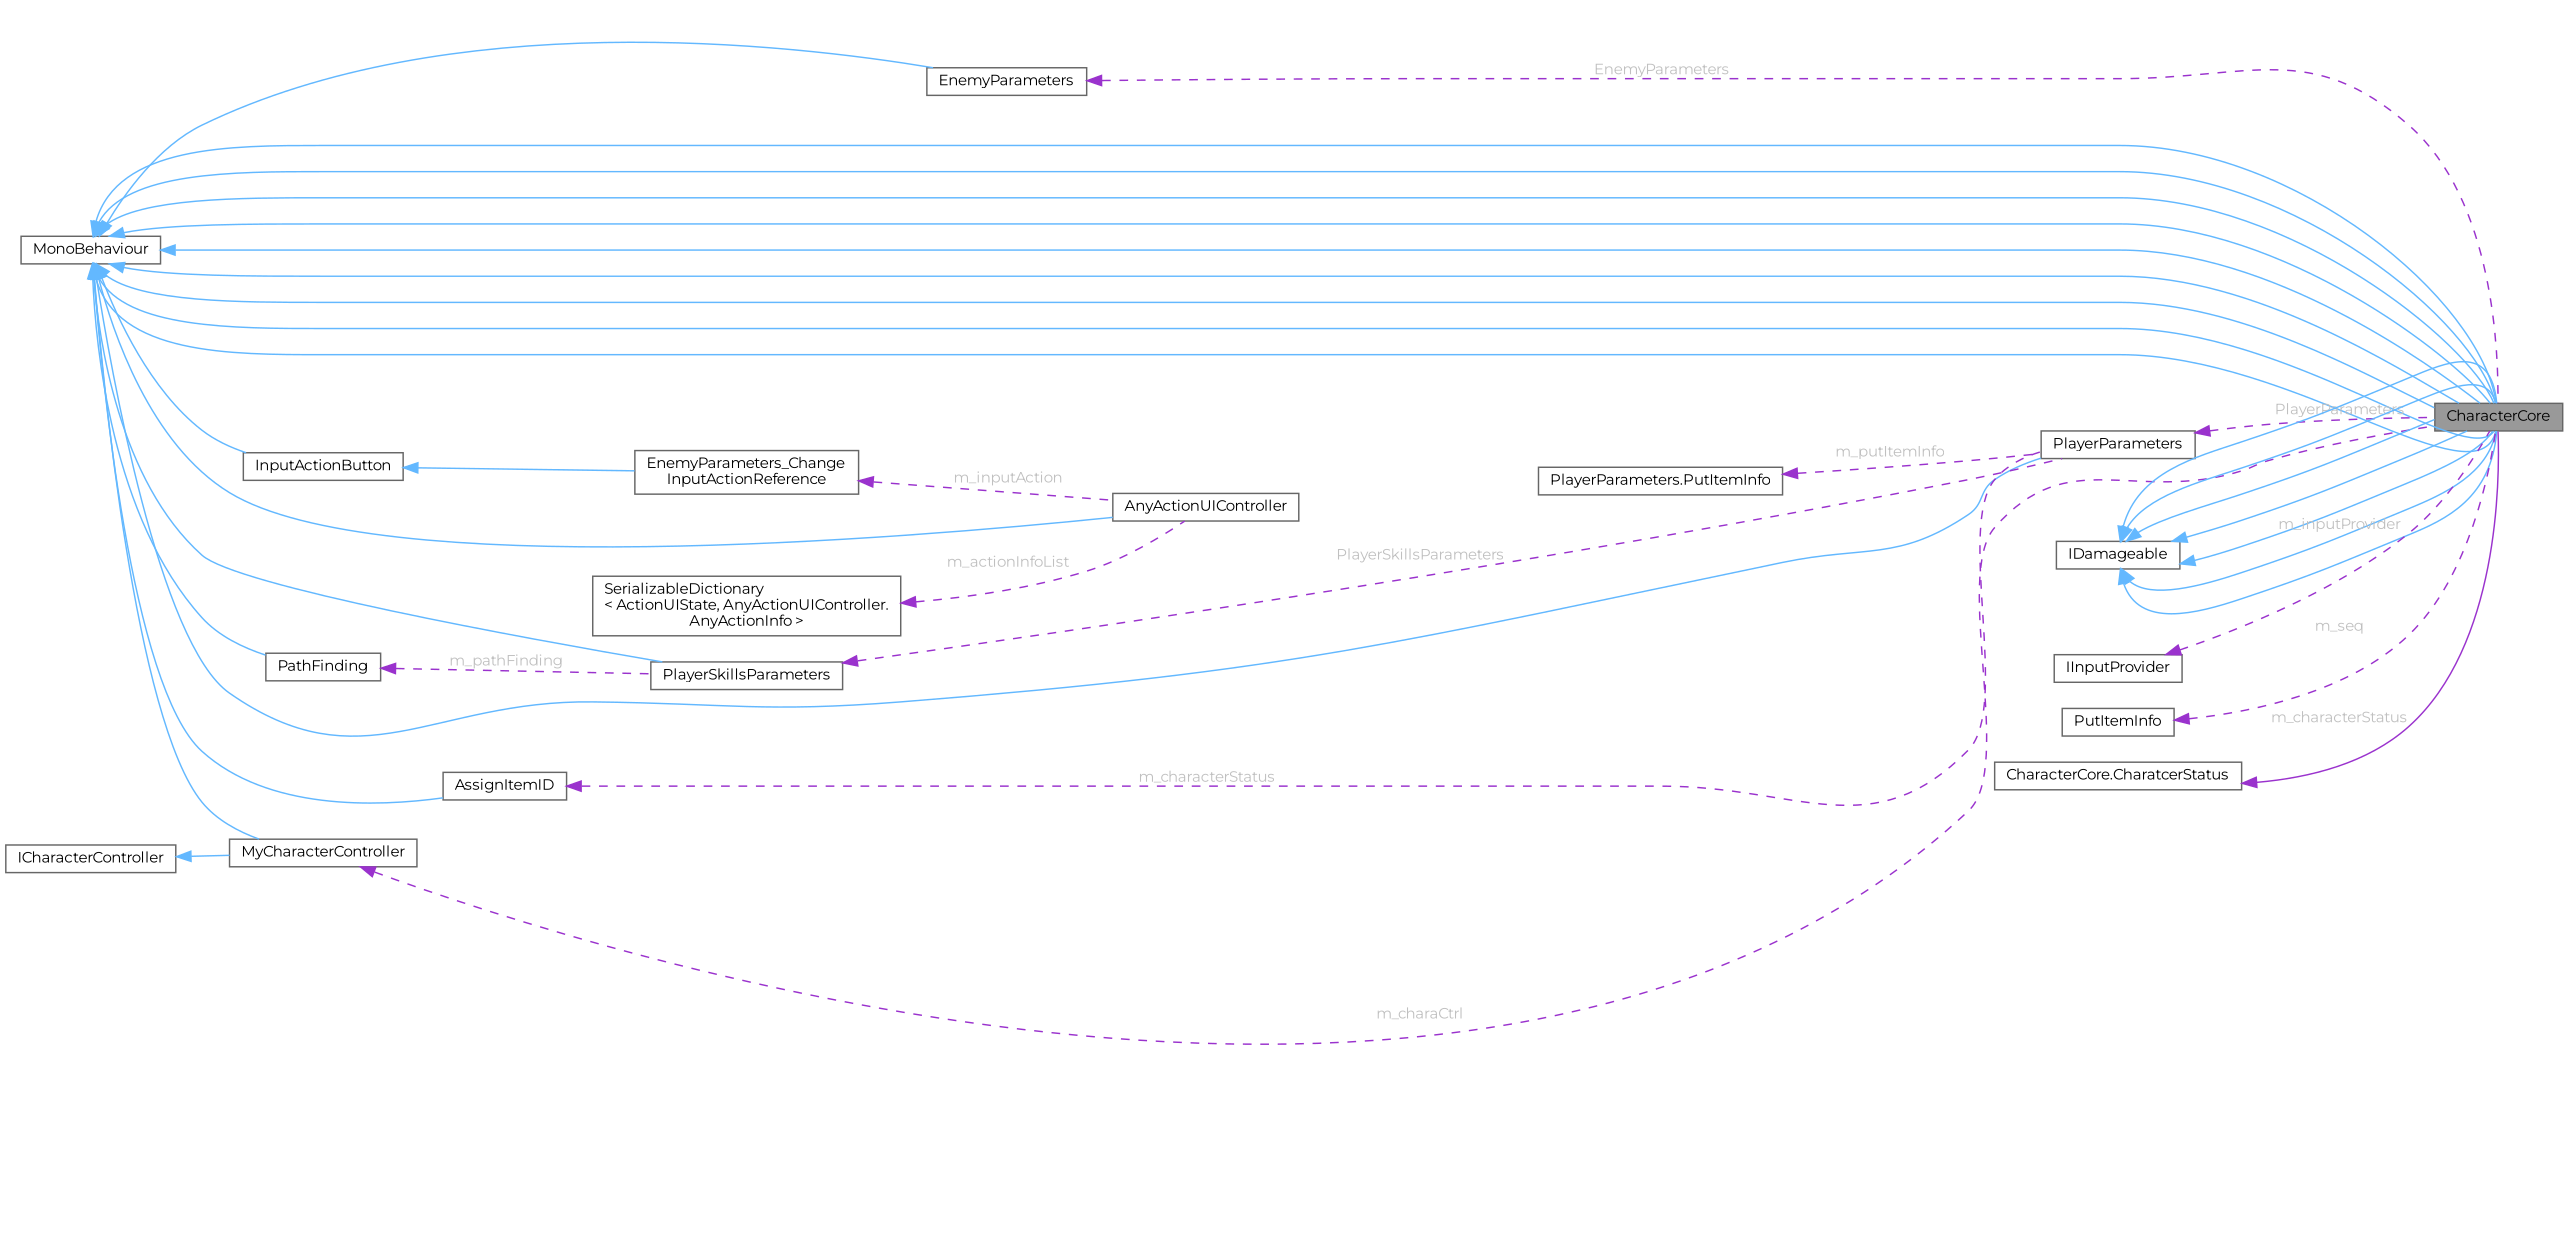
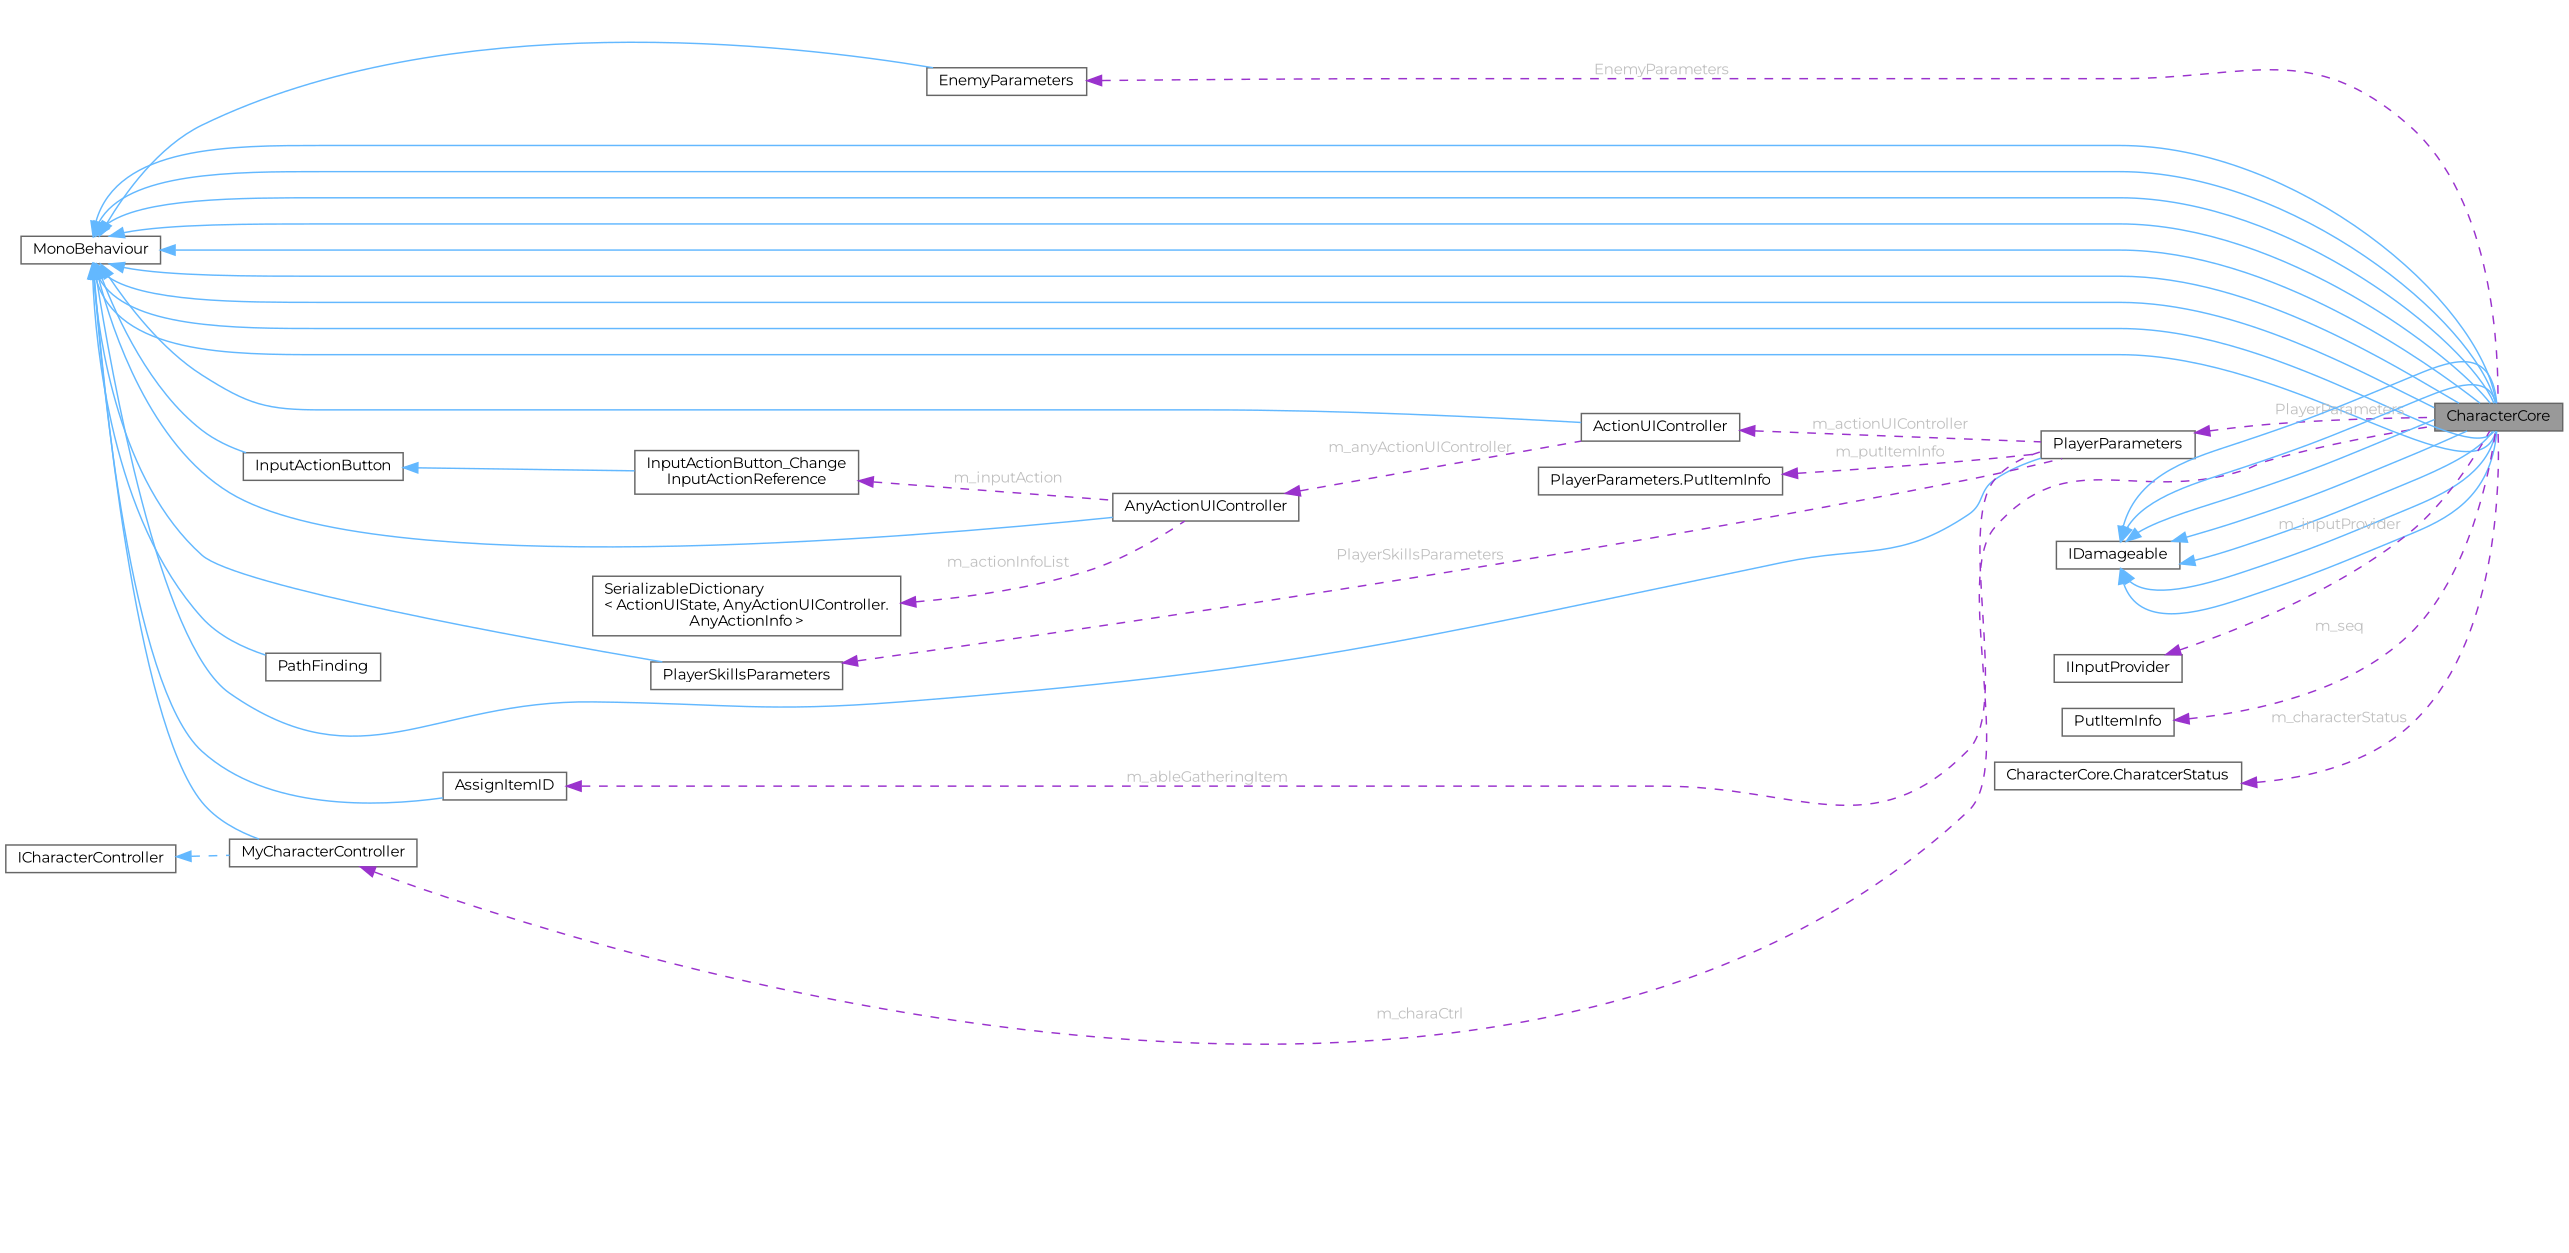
node "ActionUIController": added
node "EnemyParameters_Change InputActionReference": label "EnemyParameters_Change InputActionReference" -> "InputActionButton_Change InputActionReference"
edge "CharacterCore" -> "CharacterCore.CharatcerStatus": style solid -> dashed
edge "PlayerSkillsParameters" -> "PathFinding": removed, label "m_pathFinding"
edge "PlayerParameters" -> "AssignItemID": label " m_characterStatus" -> " m_ableGatheringItem"
edge "MyCharacterController" -> "ICharacterController": style solid -> dashed
